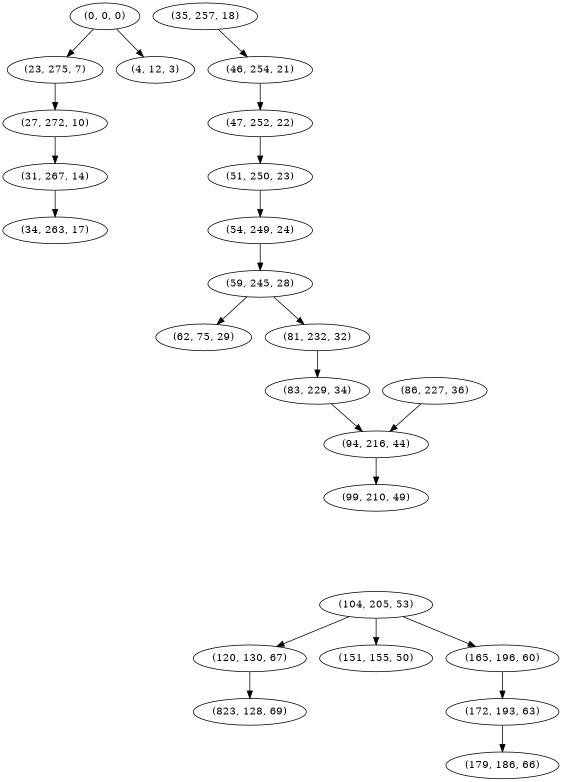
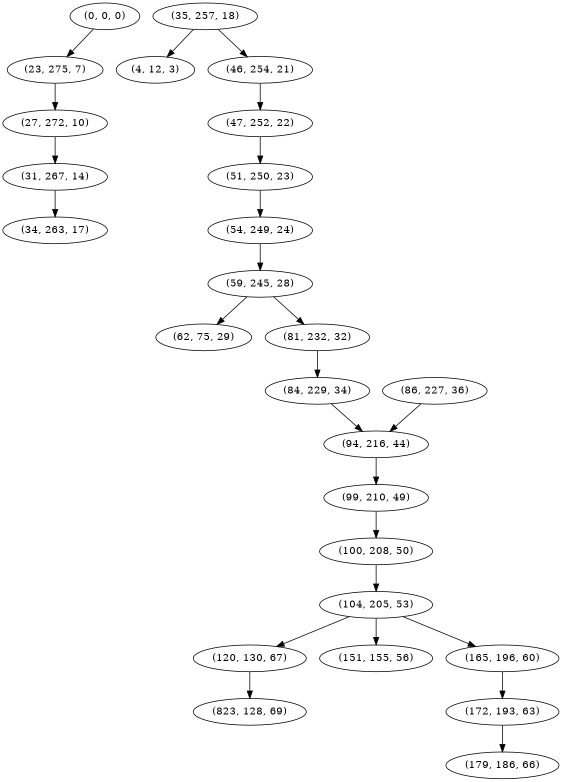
edge "(0, 0, 0)" -> "(4, 12, 3)": now "(35, 257, 18)" -> "(4, 12, 3)"
node "(83, 229, 34)": label "(83, 229, 34)" -> "(84, 229, 34)"
node "(100, 208, 50)": added
node "(151, 155, 50)": label "(151, 155, 50)" -> "(151, 155, 56)"
